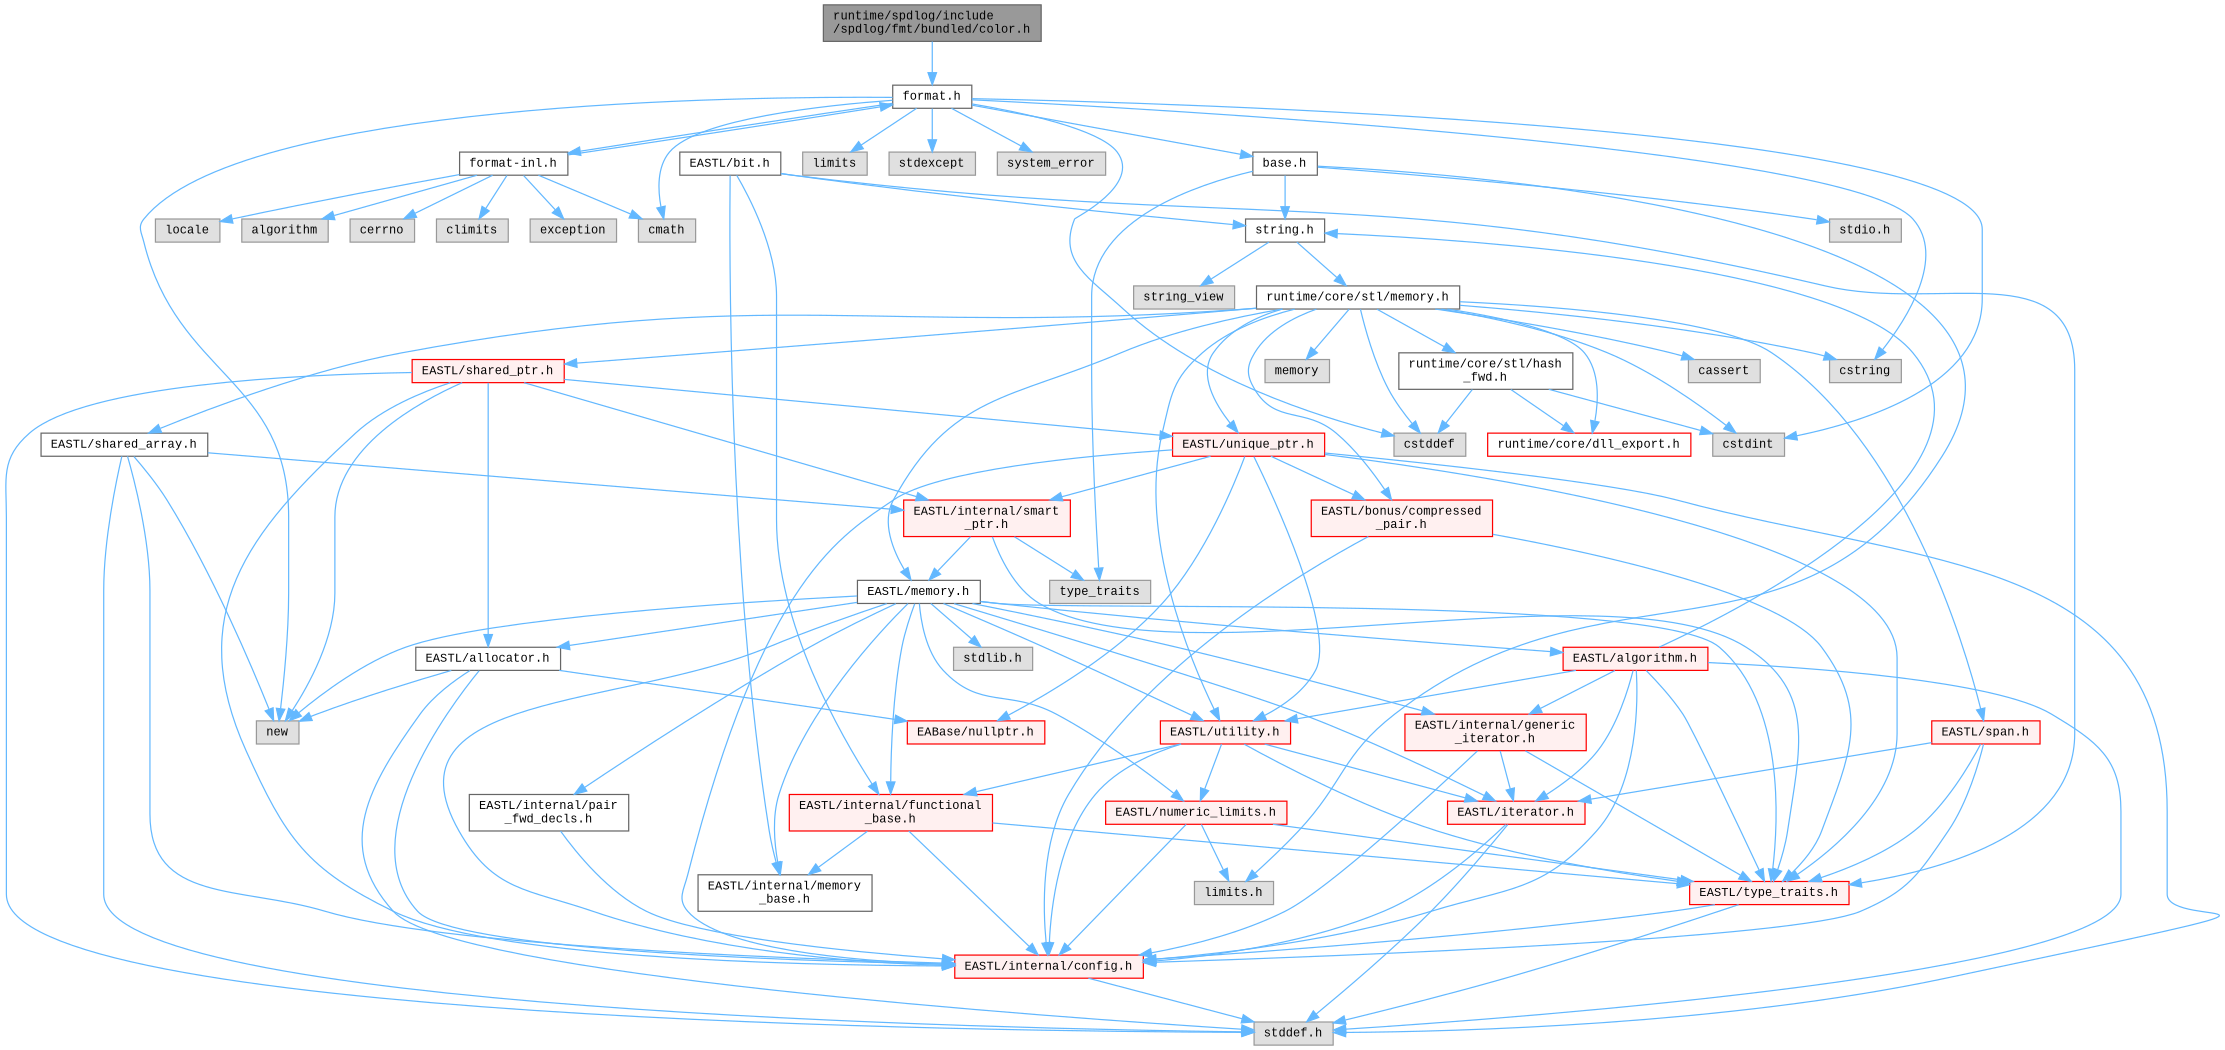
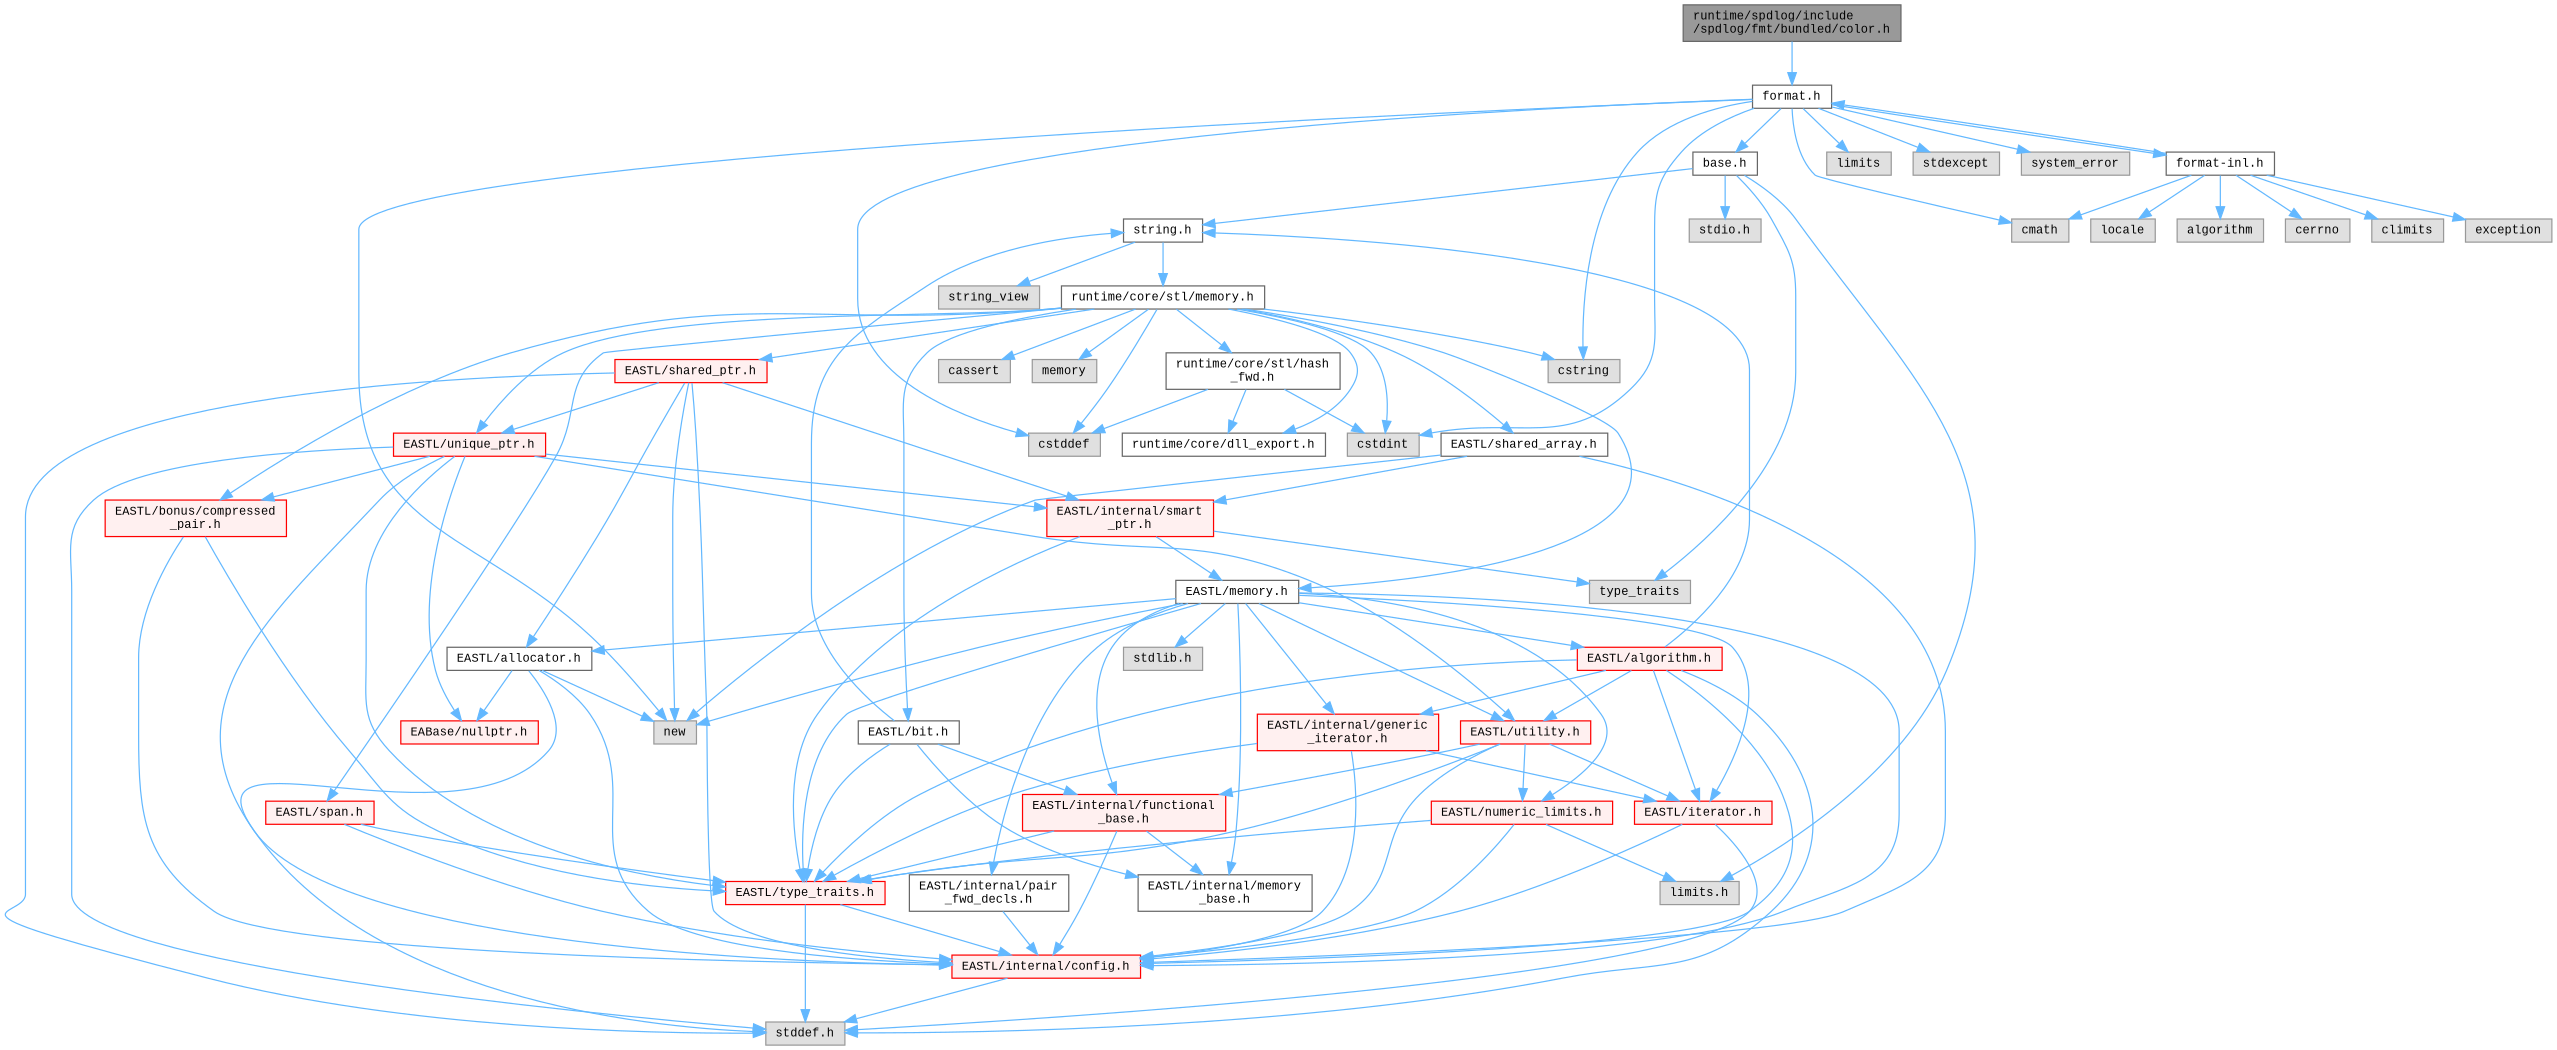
node "runtime/core/dll_export.h": color red -> grey40
edge "runtime/core/stl/memory.h" -> "EASTL/utility.h": now "runtime/core/stl/memory.h" -> "EASTL/bit.h"
edge "EASTL/span.h" -> "EASTL/iterator.h": removed
edge "EASTL/shared_array.h" -> "stddef.h": removed
